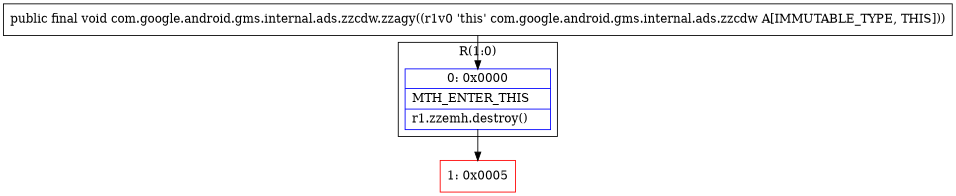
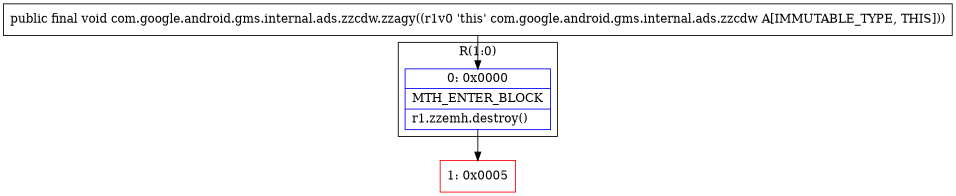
node "0: 0x0000": text "MTH_ENTER_THIS" -> "MTH_ENTER_BLOCK"
